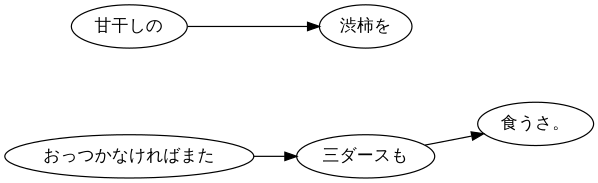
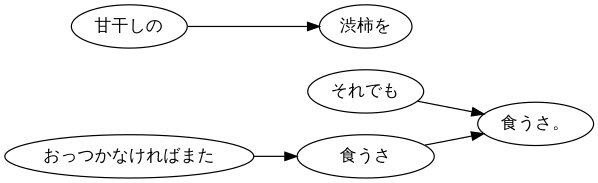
node "それでも": added
node "三ダースも": label "三ダースも" -> "食うさ"
